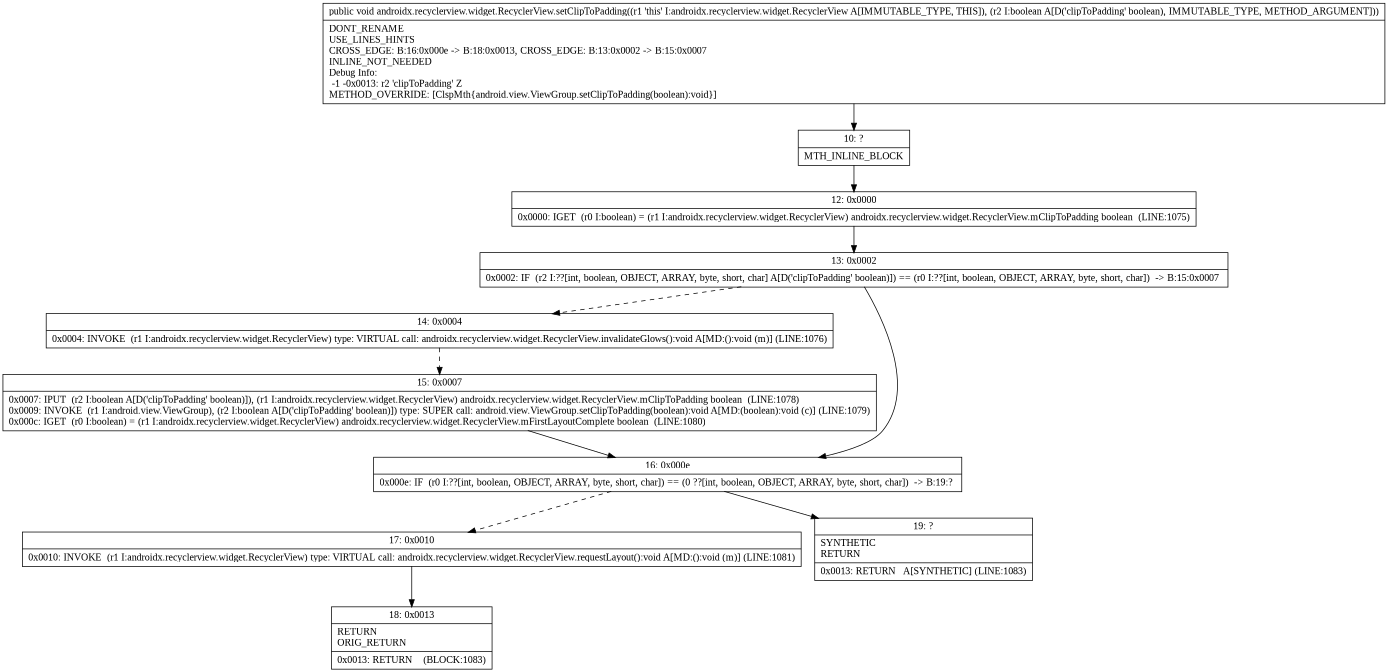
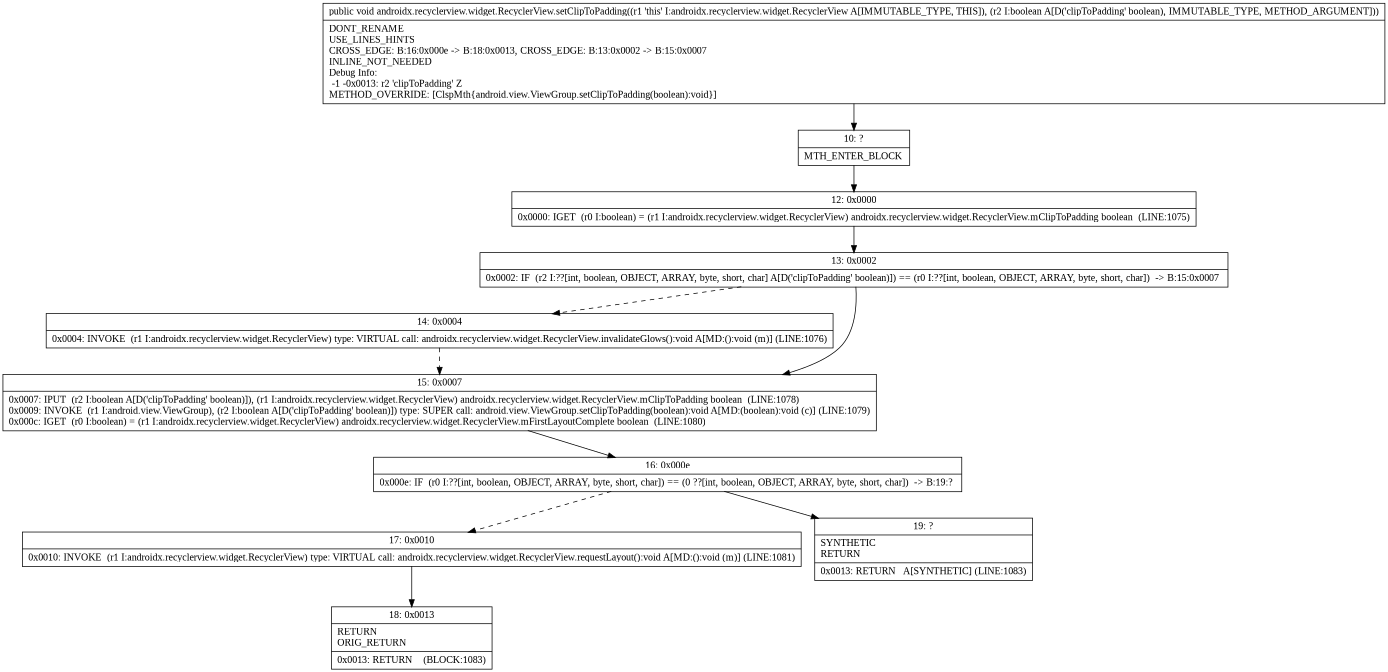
node "10: ?": text "MTH_INLINE_BLOCK" -> "MTH_ENTER_BLOCK"
edge "13: 0x0002" -> "16: 0x000e": now "13: 0x0002" -> "15: 0x0007"
